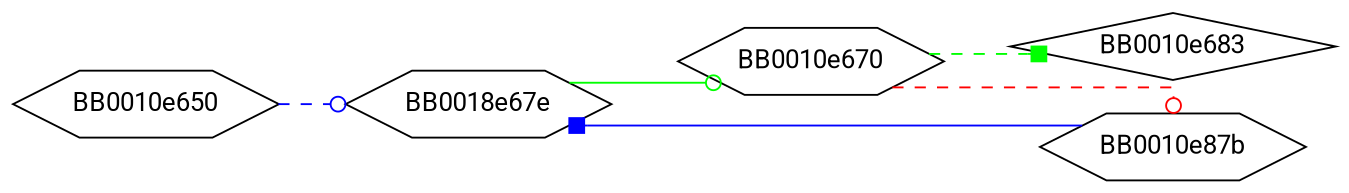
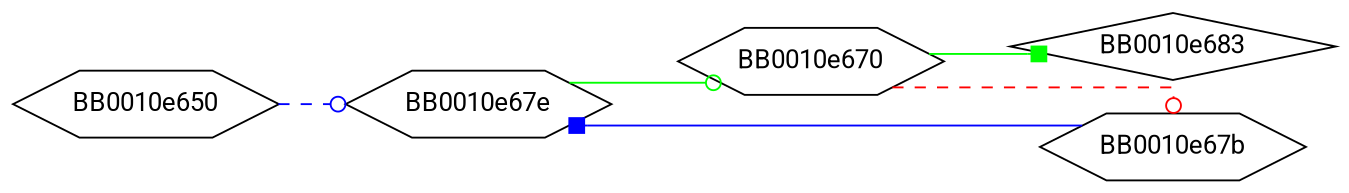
edge "BB0010e670" -> "BB0010e683": style dashed -> solid
node "BB0018e67e": label "BB0018e67e" -> "BB0010e67e"
node "BB0010e87b": label "BB0010e87b" -> "BB0010e67b"
